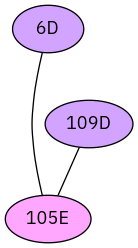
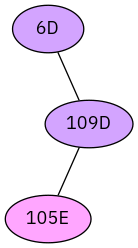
edge "6D" -- "105E": now "6D" -- "109D"
